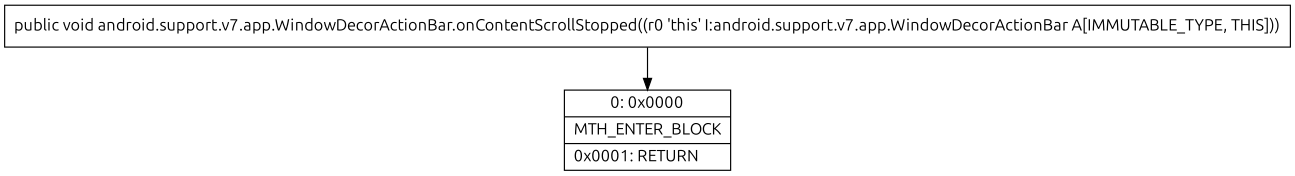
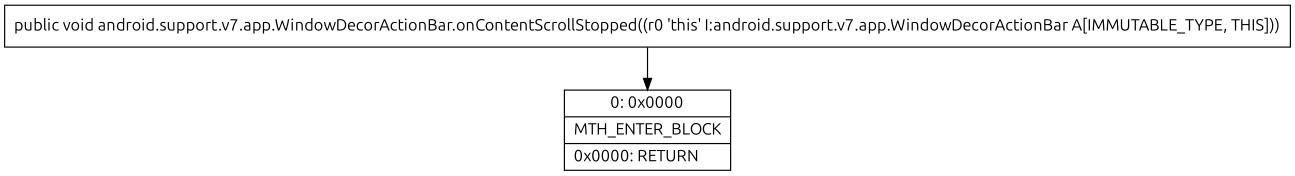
node "0: 0x0000": text "0x0001: RETURN" -> "0x0000: RETURN"
